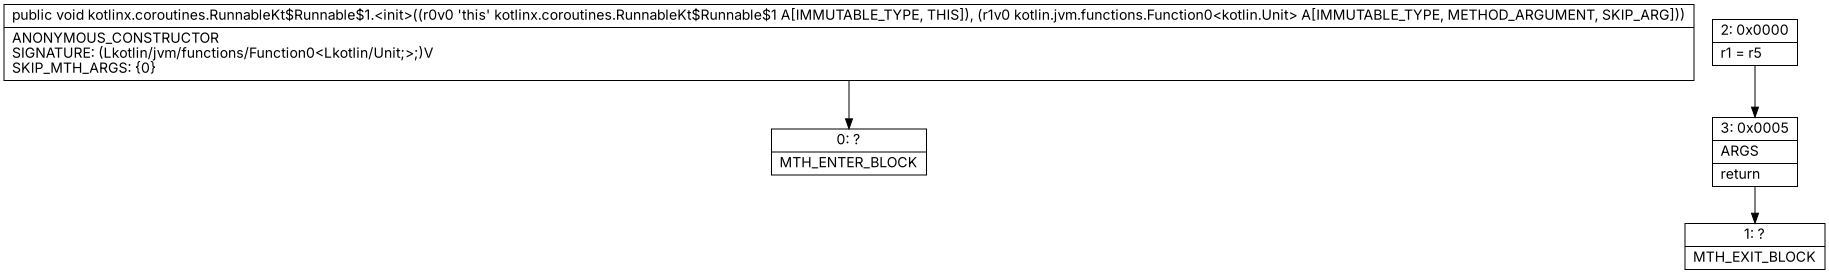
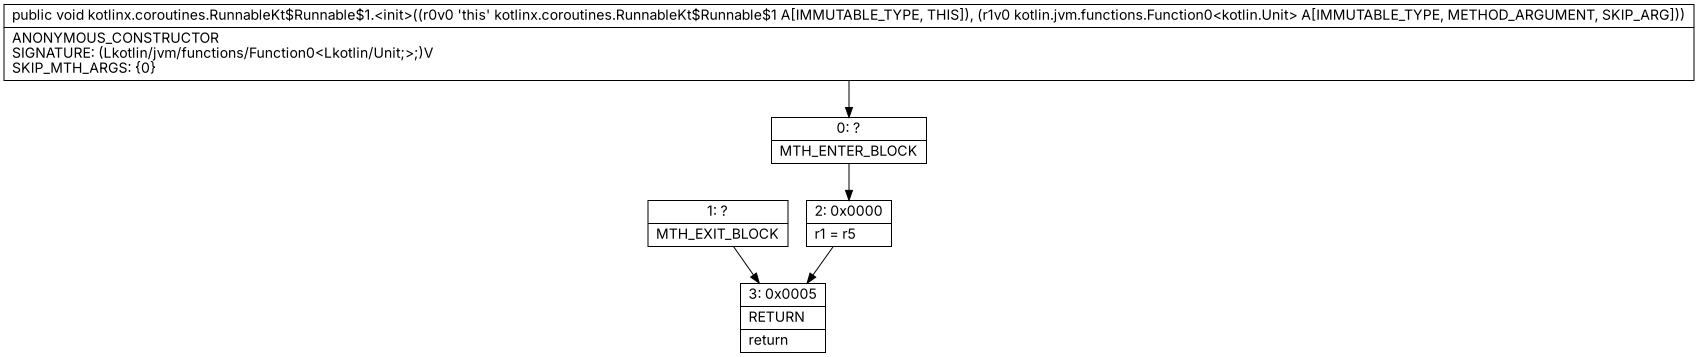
node "3: 0x0005": text "ARGS" -> "RETURN"
edge "0: ?" -> "2: 0x0000": added
edge "3: 0x0005" -> "1: ?": reversed
